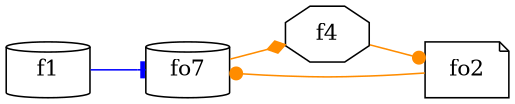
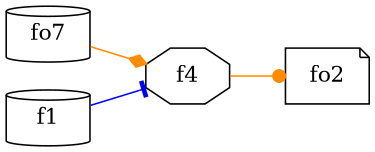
edge "f1" -> "fo7": now "f1" -> "f4"
edge "fo2" -> "fo7": removed
